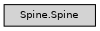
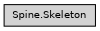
node "Spine.Spine": label "Spine.Spine" -> "Spine.Skeleton"
